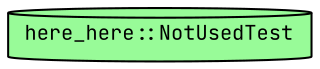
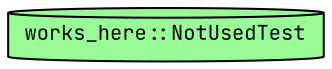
node "here_here::NotUsedTest": label "here_here::NotUsedTest" -> "works_here::NotUsedTest"
